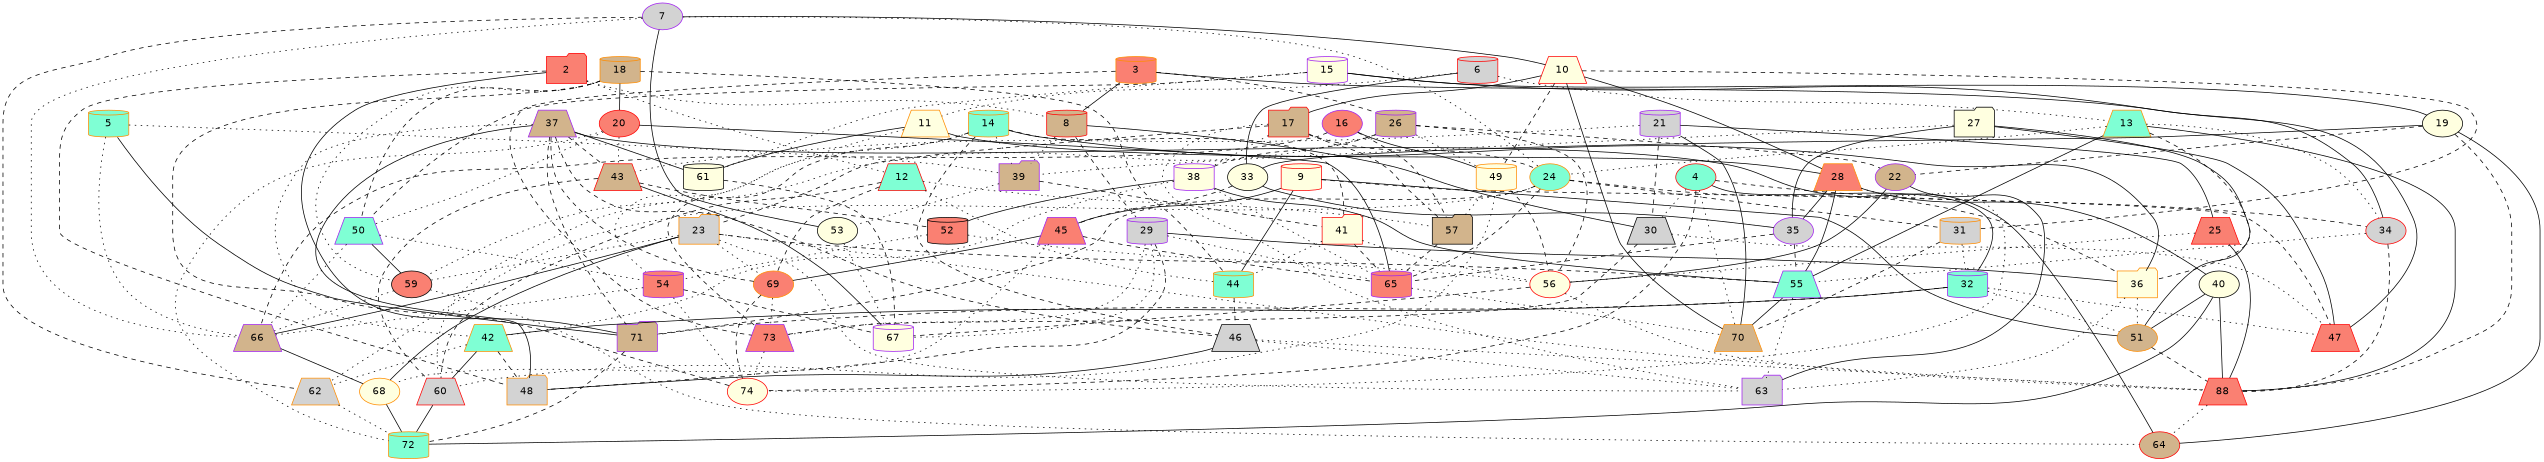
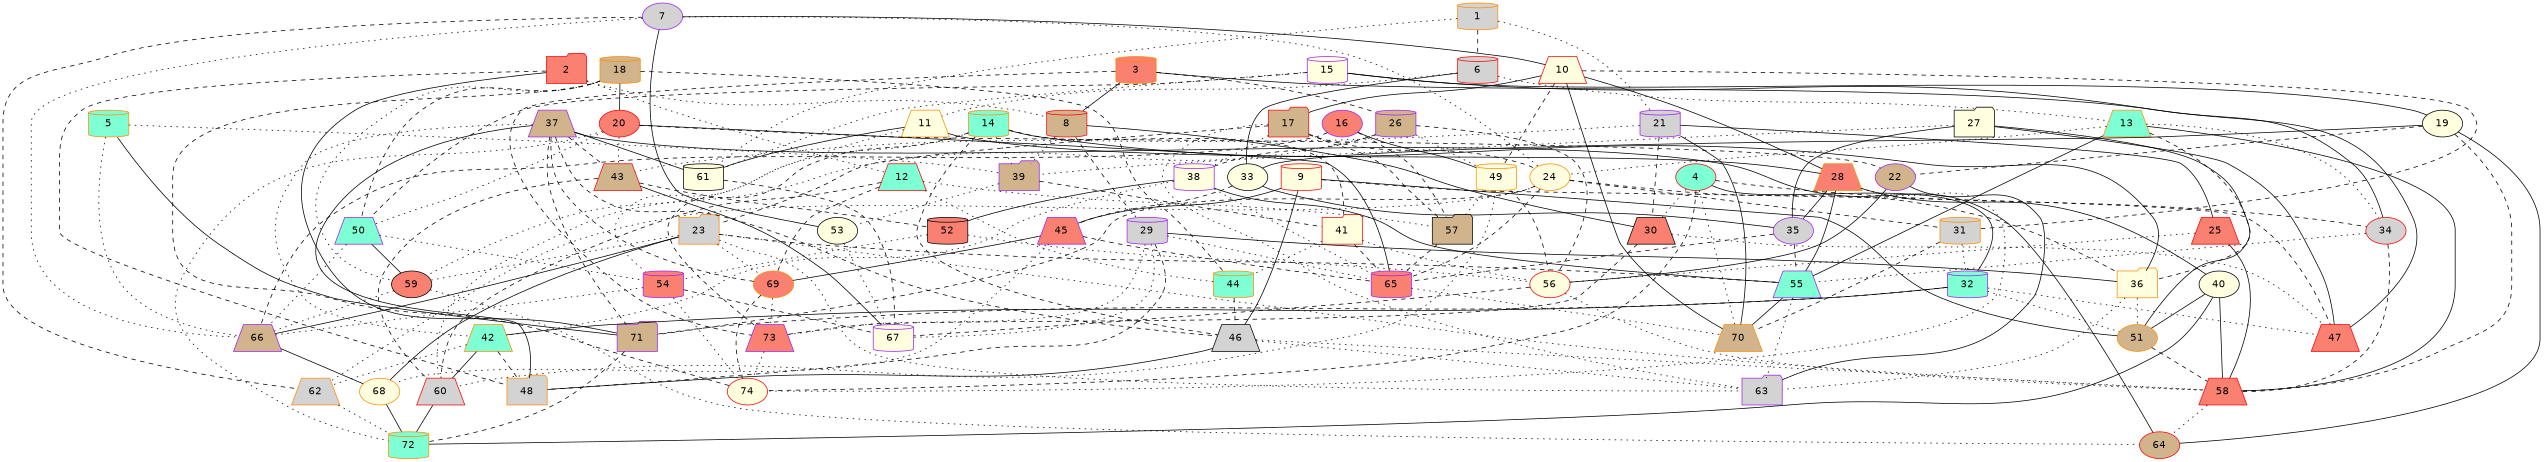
node "1": added
edge "26" -- "22": now "20" -- "22"
node "24": fillcolor aquamarine -> lightyellow
edge "9" -- "44": now "9" -- "46"
node "30": fillcolor lightgrey -> salmon
node "88": label "88" -> "58"
